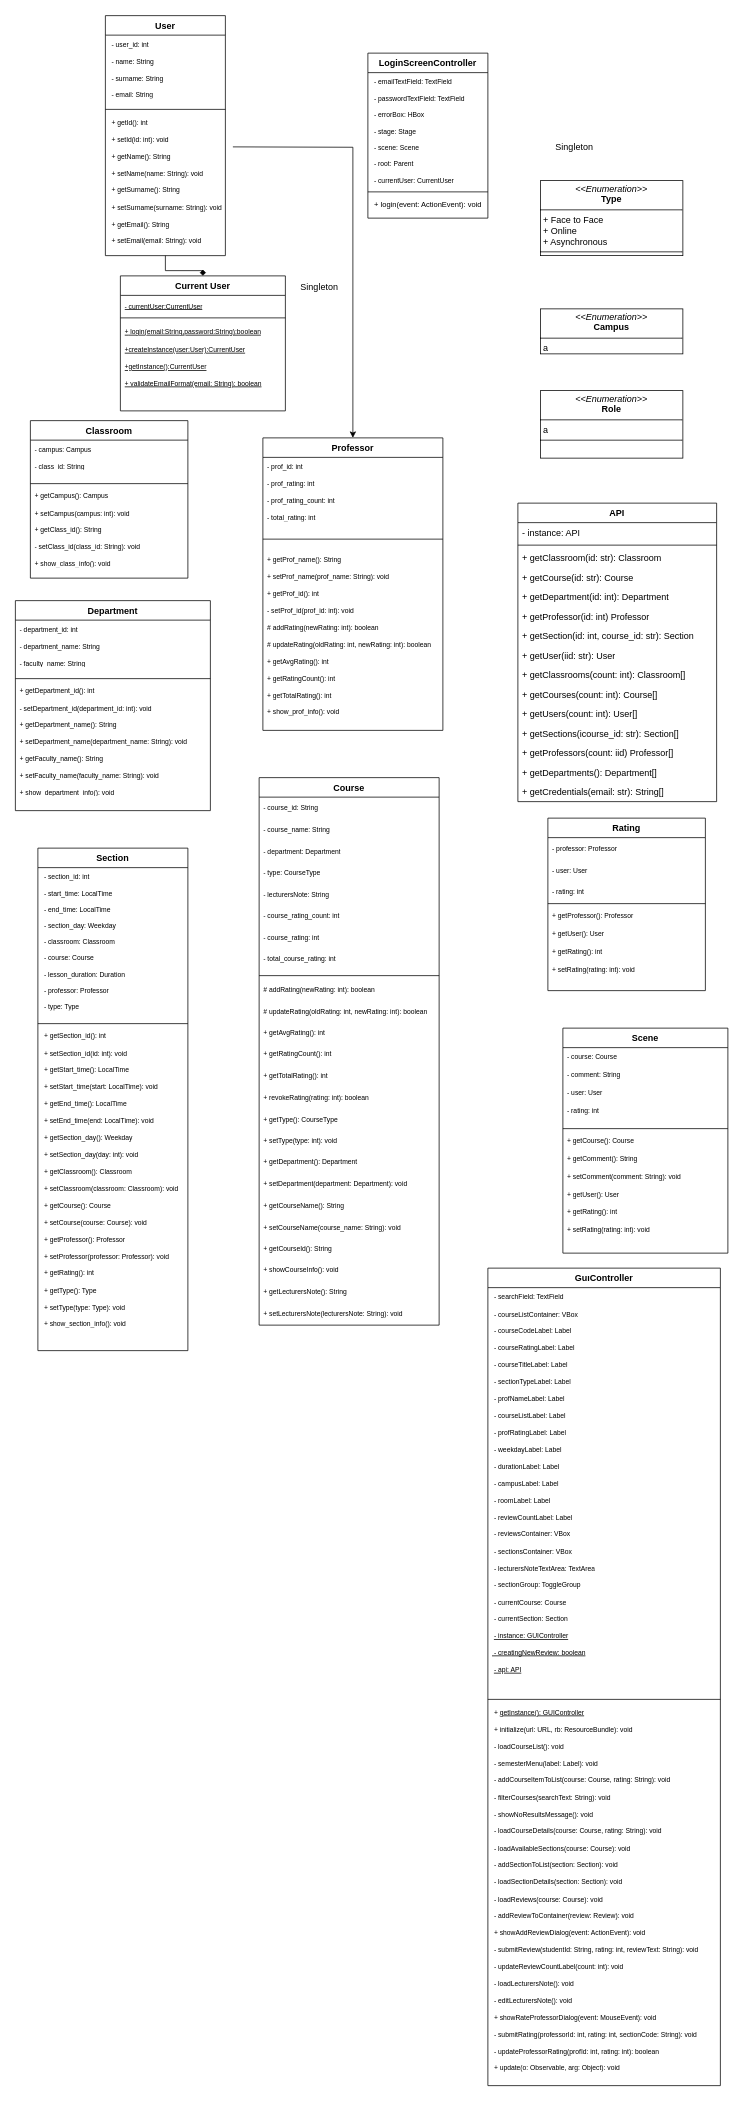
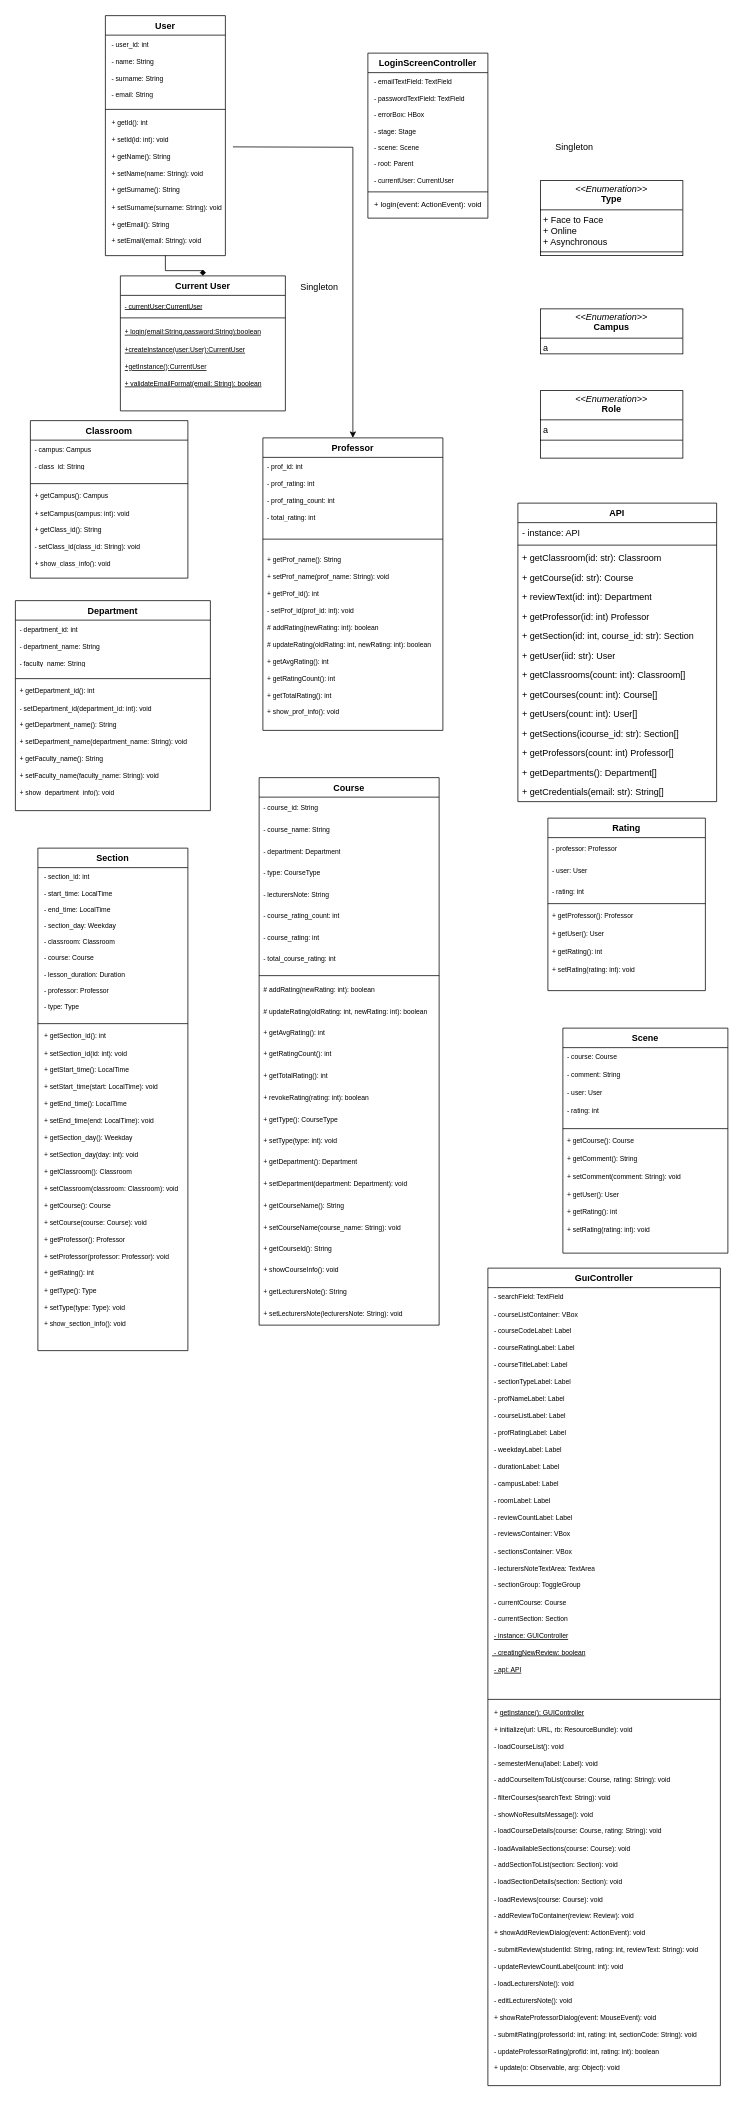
node "+ getDepartment(id: int): Department": label "+ getDepartment(id: int): Department" -> "+ reviewText(id: int): Department"
node "+ getProfessors(count: iid) Professor[]": label "+ getProfessors(count: iid) Professor[]" -> "+ getProfessors(count: int) Professor[]"
